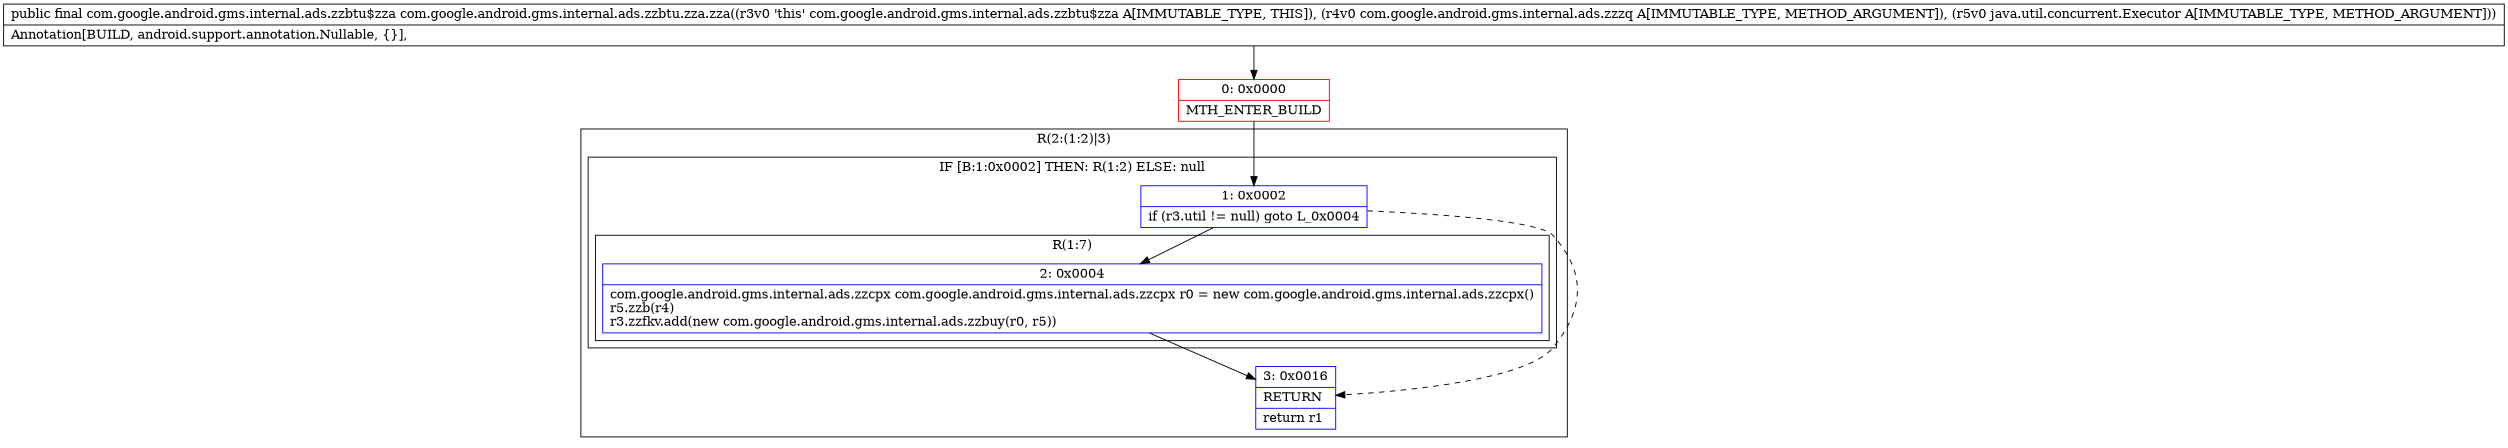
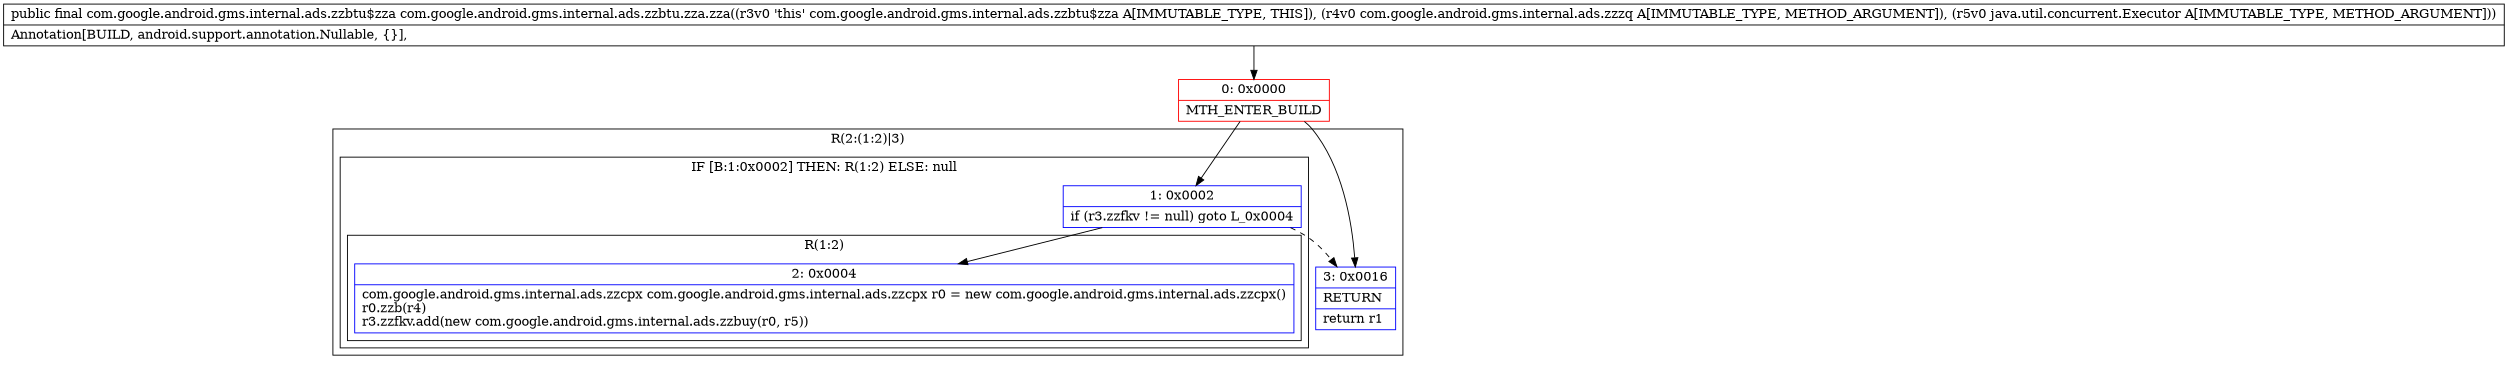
node "1: 0x0002": text "if (r3.util != null) goto L_0x0004" -> "if (r3.zzfkv != null) goto L_0x0004"
cluster "R(1:7)": label "R(1:7)" -> "R(1:2)"
node "2: 0x0004": text "r5.zzb(r4)" -> "r0.zzb(r4)"
edge "2: 0x0004" -> "3: 0x0016": now "0: 0x0000" -> "3: 0x0016"
